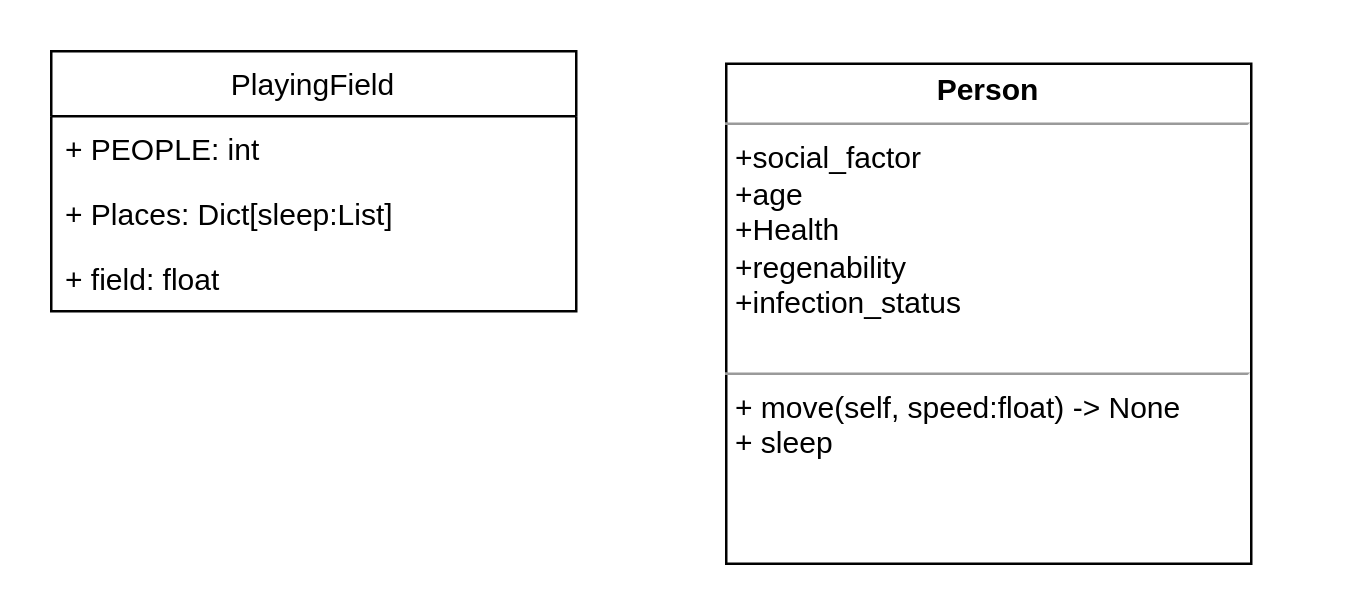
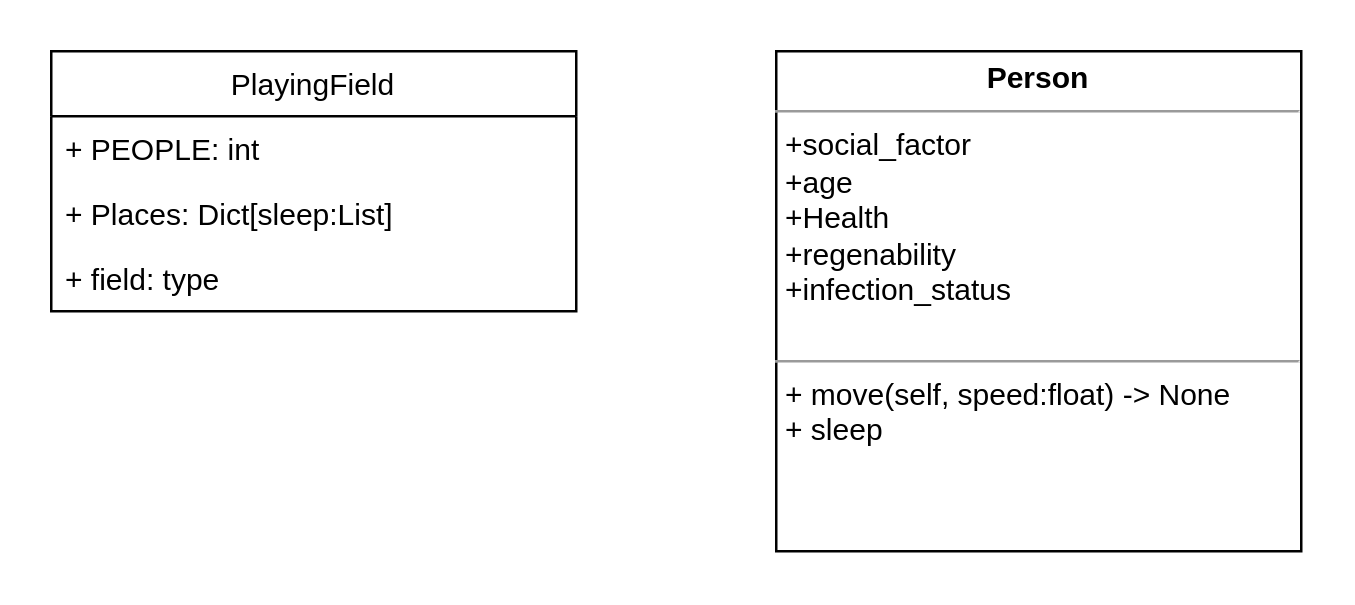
node "+ field: float": label "+ field: float" -> "+ field: type"
node "Person +social_factor +age +Health +regenability +infection_status + move(self, speed:float) -> None + sleep": moved (989, 314) -> (1039, 301)
